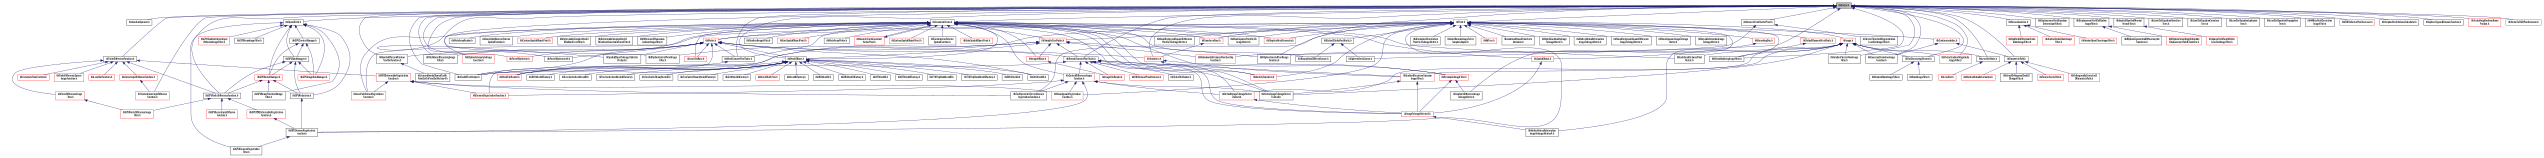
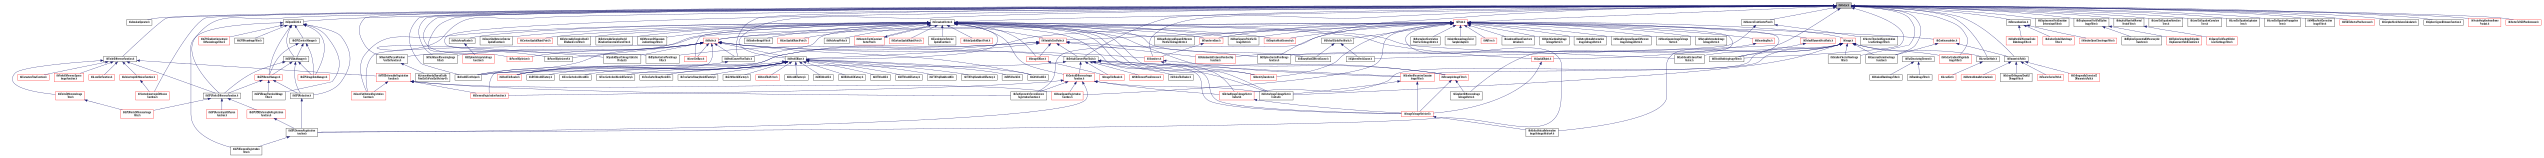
edge "itkFlatStructuringElement.h" -> "itkVector.h": removed
edge "itkBSplineInterpolateImage Function.h" -> "itkCovariantVector.h": now "itkBSplineInterpolateImage Function.h" -> "itkMetaArrayReader.h"
edge "itkFlatStructuringElement.h" -> "itkImage.h": removed
